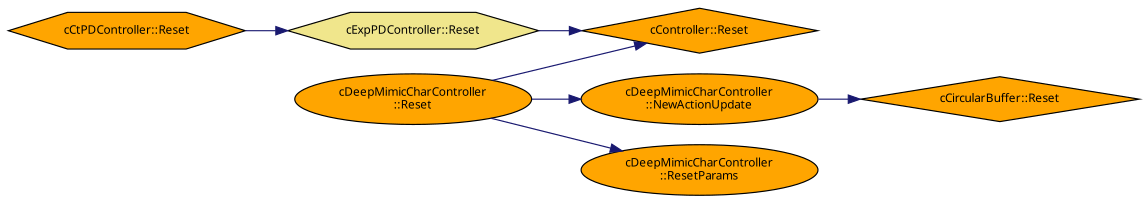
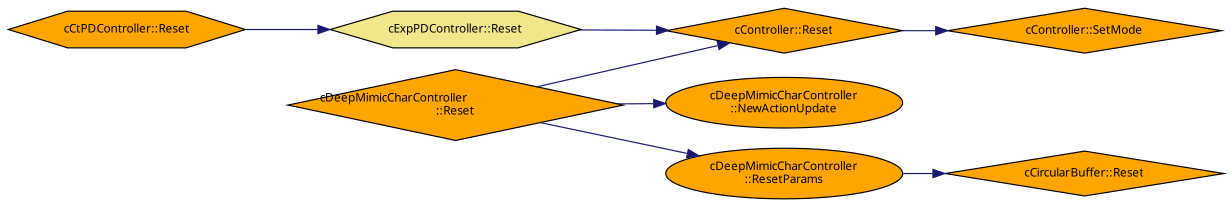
node "cController::SetMode": added
node "cDeepMimicCharController ::Reset": shape ellipse -> diamond
edge "cDeepMimicCharController ::NewActionUpdate" -> "cCircularBuffer::Reset": now "cDeepMimicCharController ::ResetParams" -> "cCircularBuffer::Reset"
